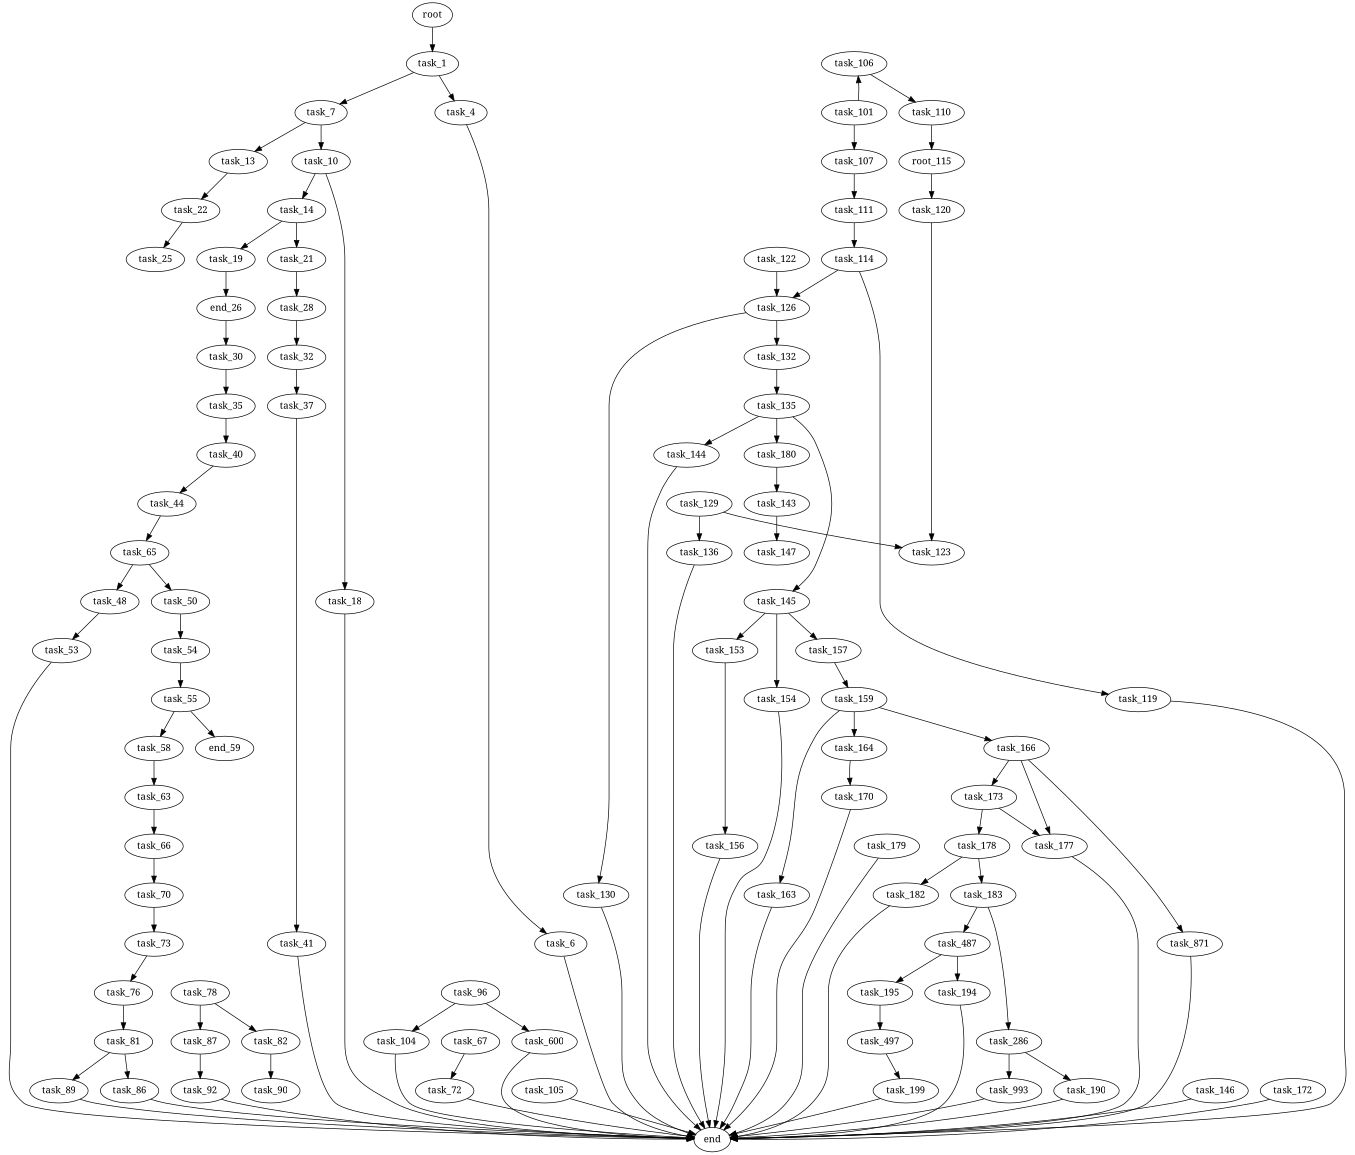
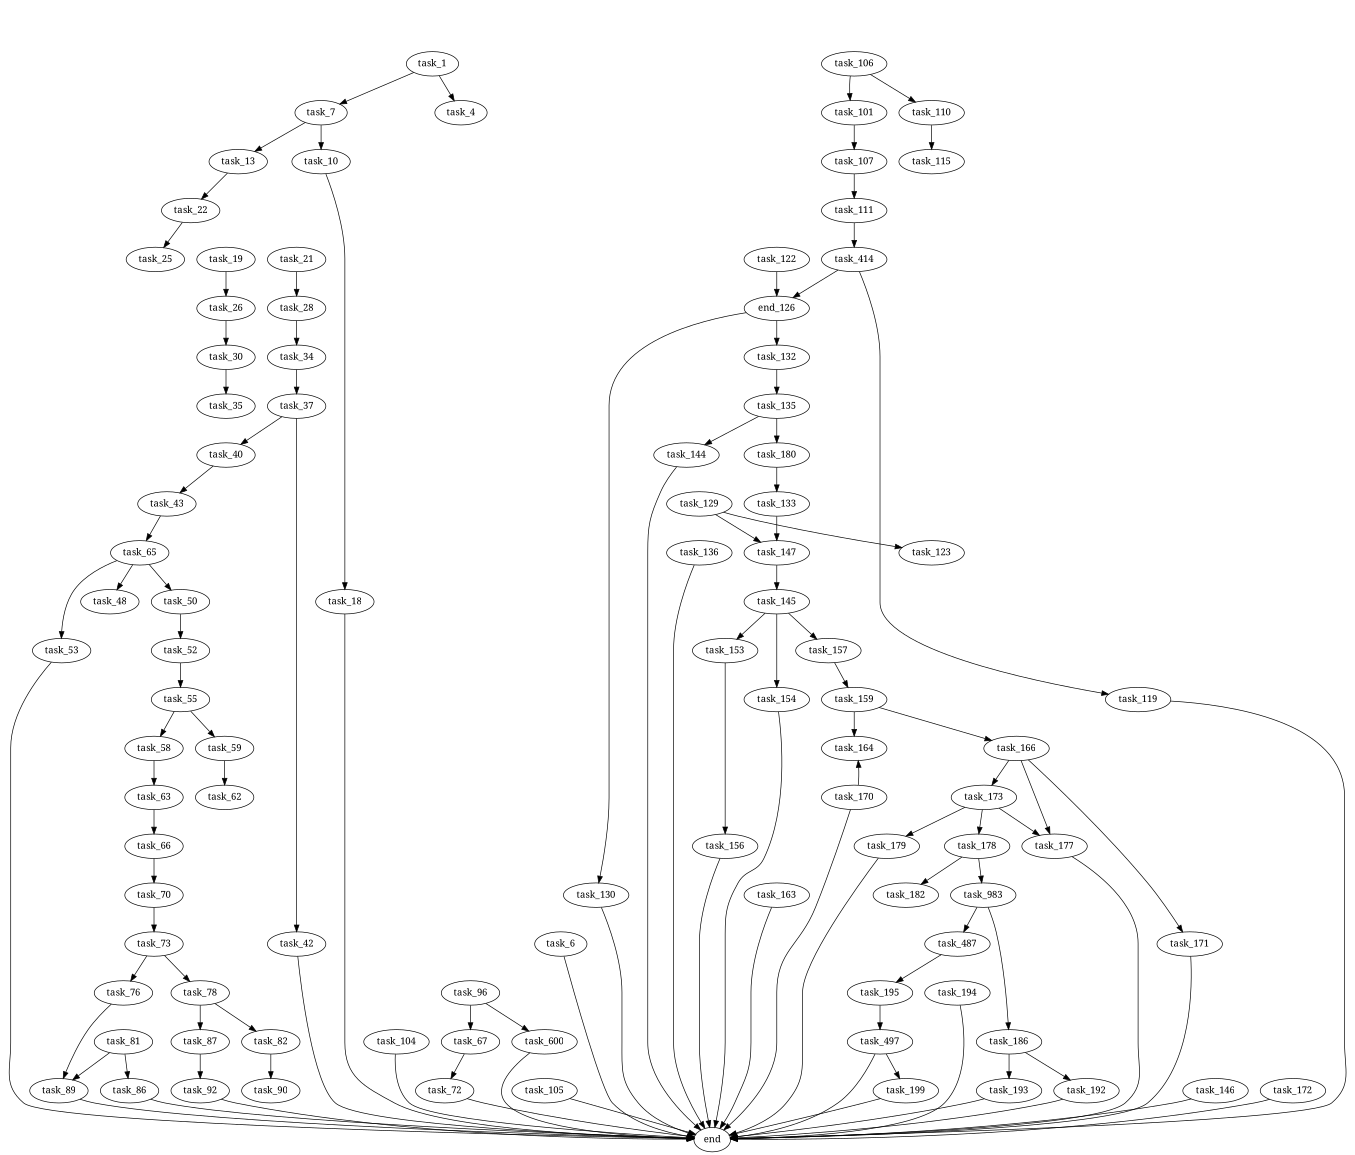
node "root": removed
edge "task_101" -> "task_106": reversed
node "root_115": label "root_115" -> "task_115"
node "task_14": removed
node "task_120": removed
node "task_114": label "task_114" -> "task_414"
node "end_26": label "end_26" -> "task_26"
node "task_126": label "task_126" -> "end_126"
node "task_32": label "task_32" -> "task_34"
edge "task_35" -> "task_40": now "task_37" -> "task_40"
edge "task_135" -> "task_145": now "task_147" -> "task_145"
node "task_44": label "task_44" -> "task_43"
node "task_143": label "task_143" -> "task_133"
edge "task_129" -> "task_136": now "task_129" -> "task_147"
edge "task_4" -> "task_6": removed
edge "task_48" -> "task_53": now "task_65" -> "task_53"
node "task_54": label "task_54" -> "task_52"
node "end_59": label "end_59" -> "task_59"
edge "task_164" -> "task_170": reversed
edge "task_159" -> "task_163": removed
node "task_62": added
edge "task_173" -> "task_179": added
node "task_183": label "task_183" -> "task_983"
node "task_41": label "task_41" -> "task_42"
node "task_871": label "task_871" -> "task_171"
edge "task_487" -> "task_194": removed
edge "task_73" -> "task_78": added
edge "task_76" -> "task_81": now "task_76" -> "task_89"
edge "task_96" -> "task_104": now "task_96" -> "task_67"
edge "task_182" -> "end": now "task_497" -> "end"
node "task_286": label "task_286" -> "task_186"
node "task_993": label "task_993" -> "task_193"
node "task_190": label "task_190" -> "task_192"
